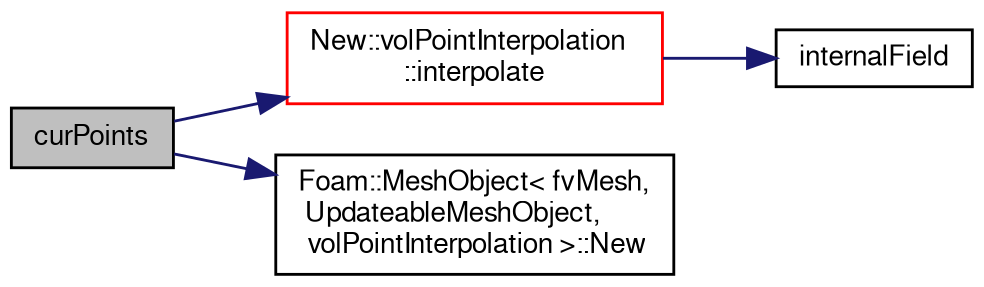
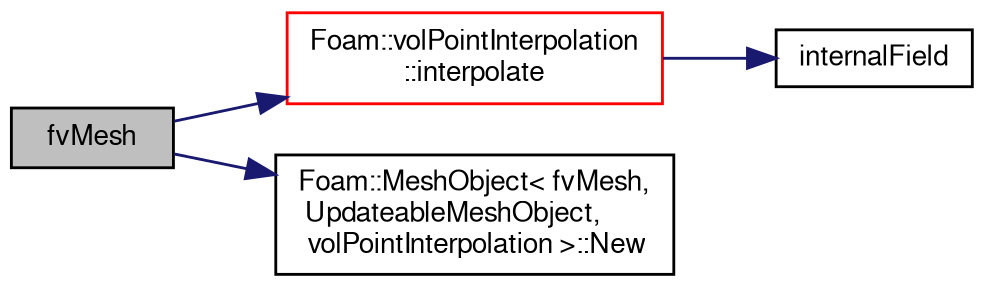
node "New::volPointInterpolation ::interpolate": label "New::volPointInterpolation ::interpolate" -> "Foam::volPointInterpolation ::interpolate"
node "curPoints": label "curPoints" -> "fvMesh"
